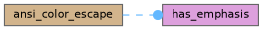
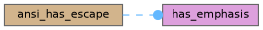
node "ansi_color_escape": label "ansi_color_escape" -> "ansi_has_escape"
